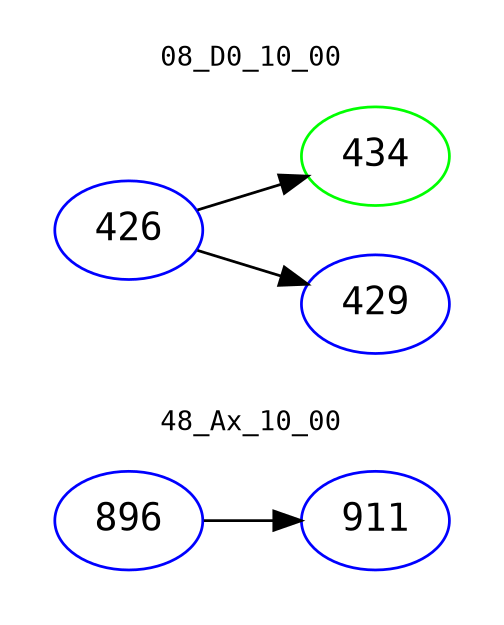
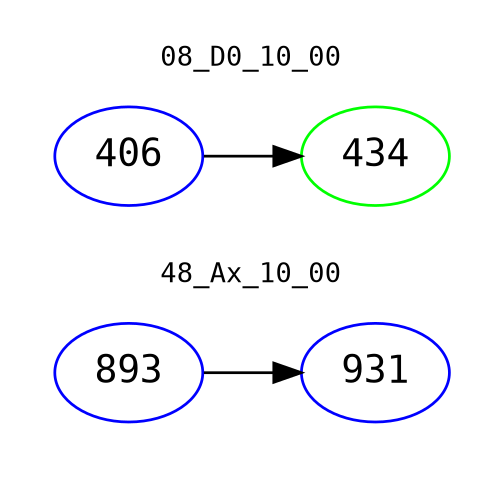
node "426": label "426" -> "406"
node "429": removed
node "896": label "896" -> "893"
node "911": label "911" -> "931"
